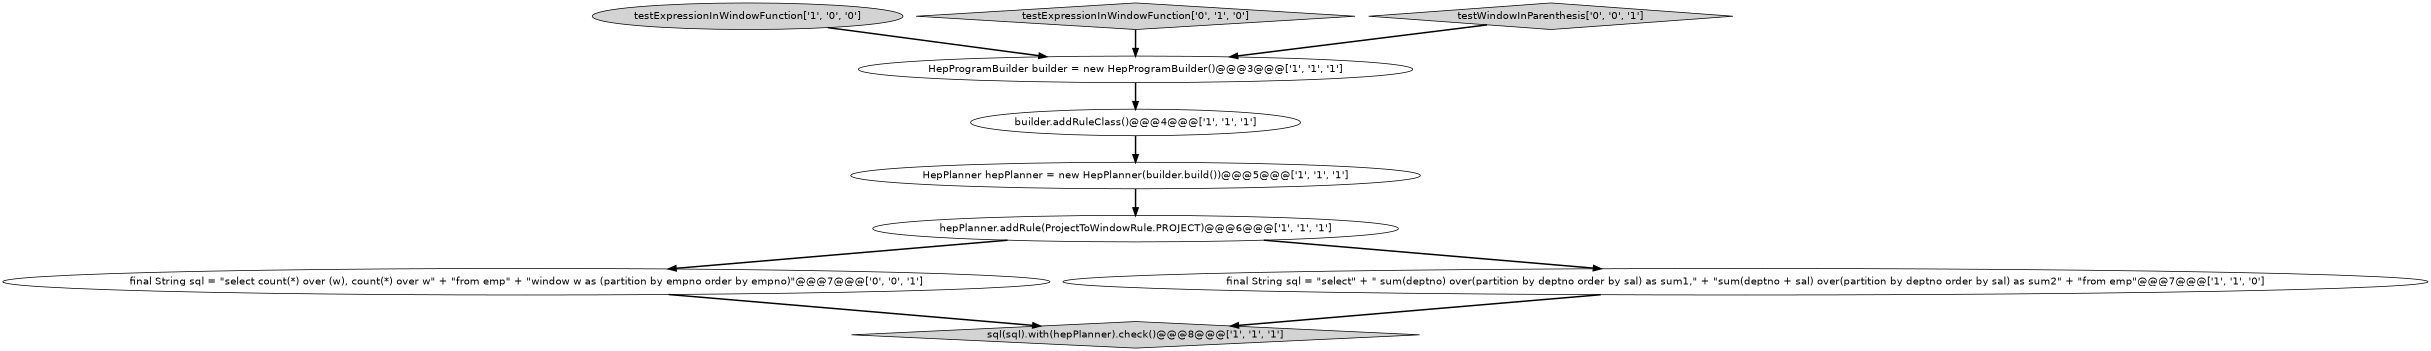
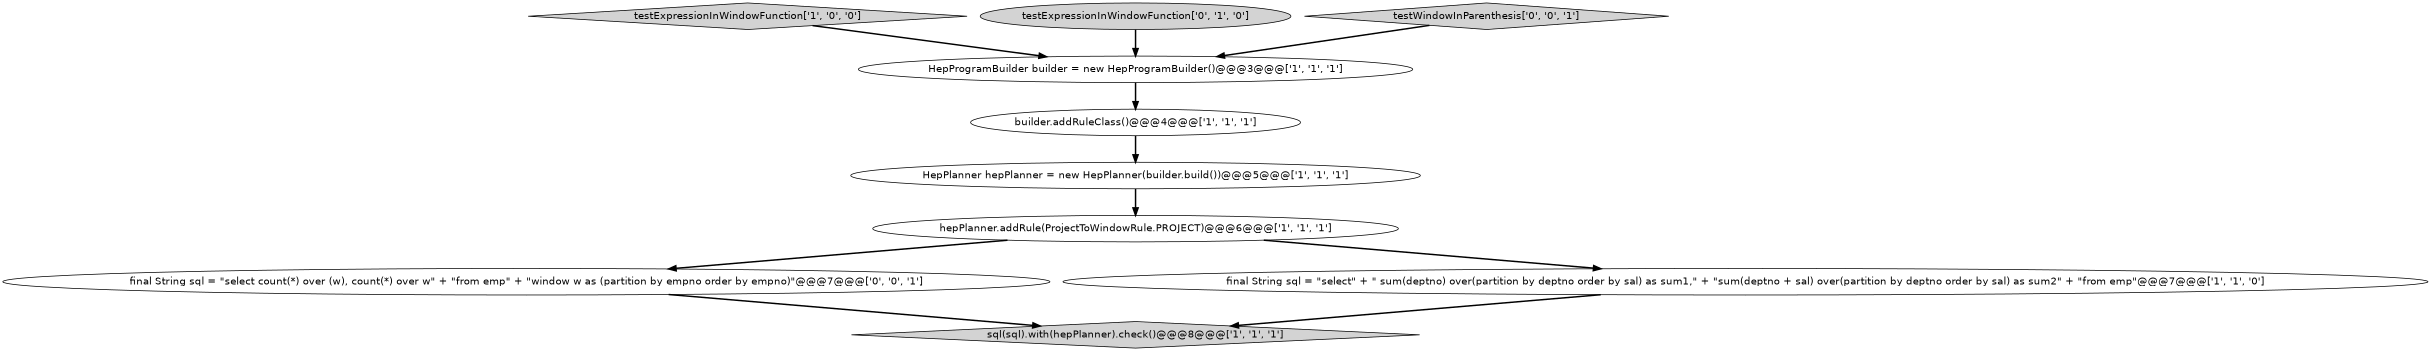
node "testExpressionInWindowFunction['1', '0', '0']": shape ellipse -> diamond
node "testExpressionInWindowFunction['0', '1', '0']": shape diamond -> ellipse
